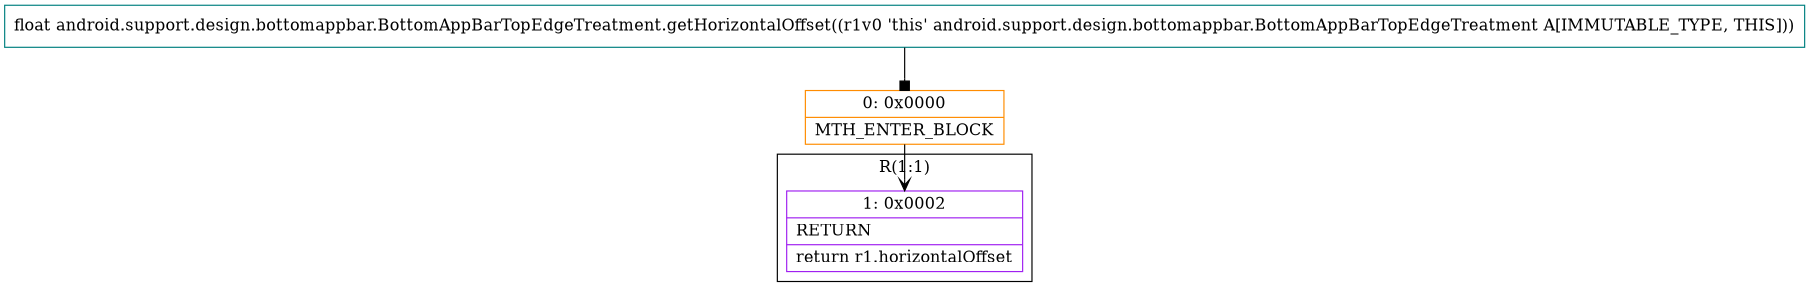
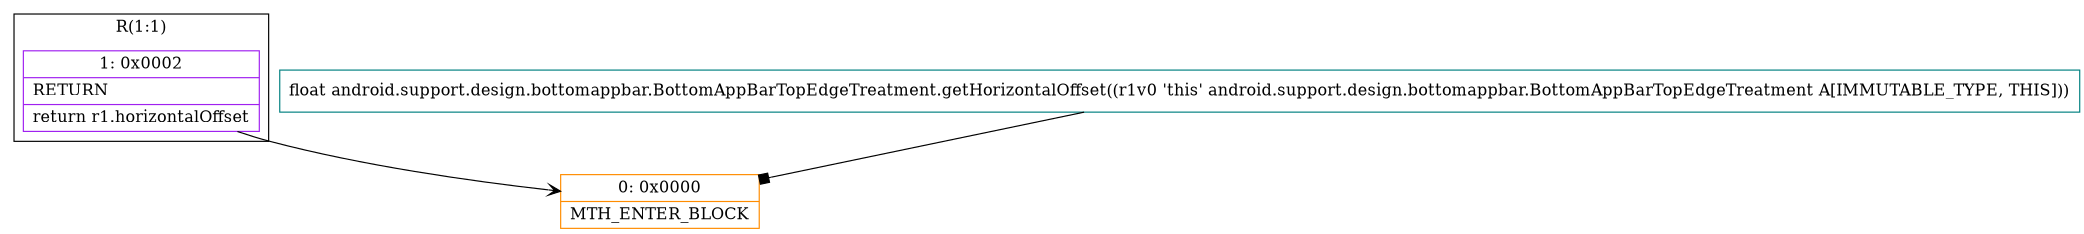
edge "0: 0x0000" -> "1: 0x0002": reversed
